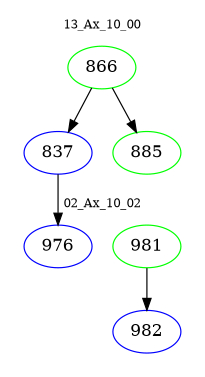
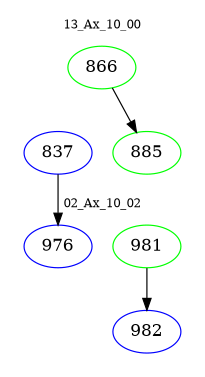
edge "866" -> "837": removed
